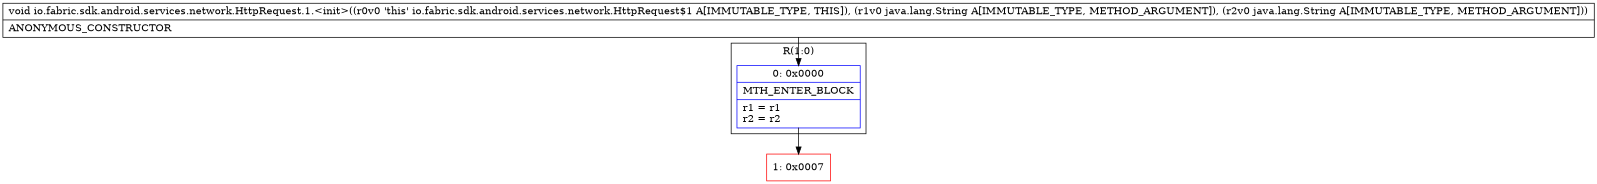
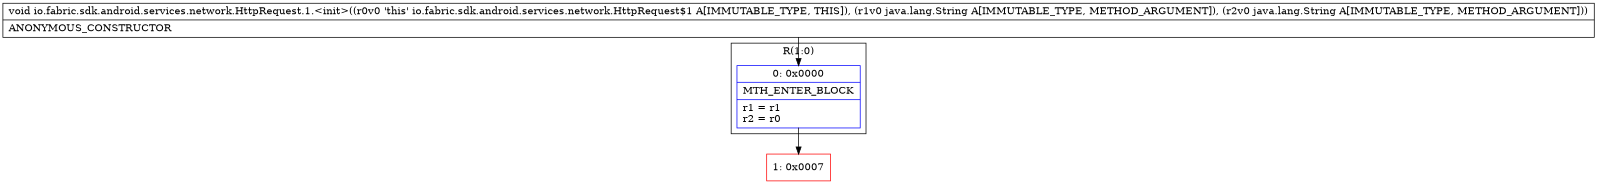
node "0: 0x0000": text "r2 = r2" -> "r2 = r0"
